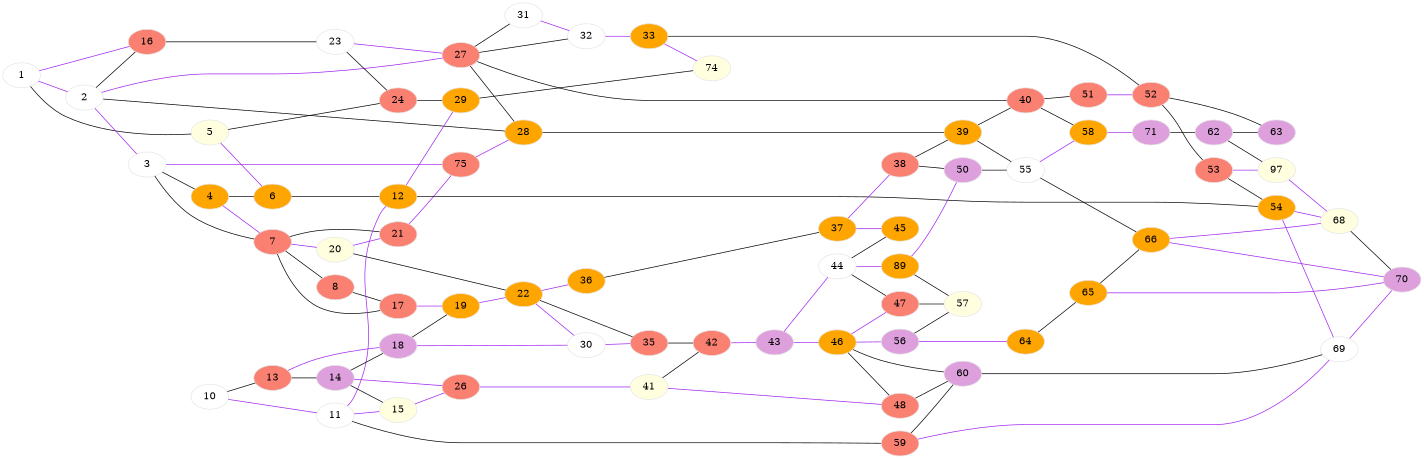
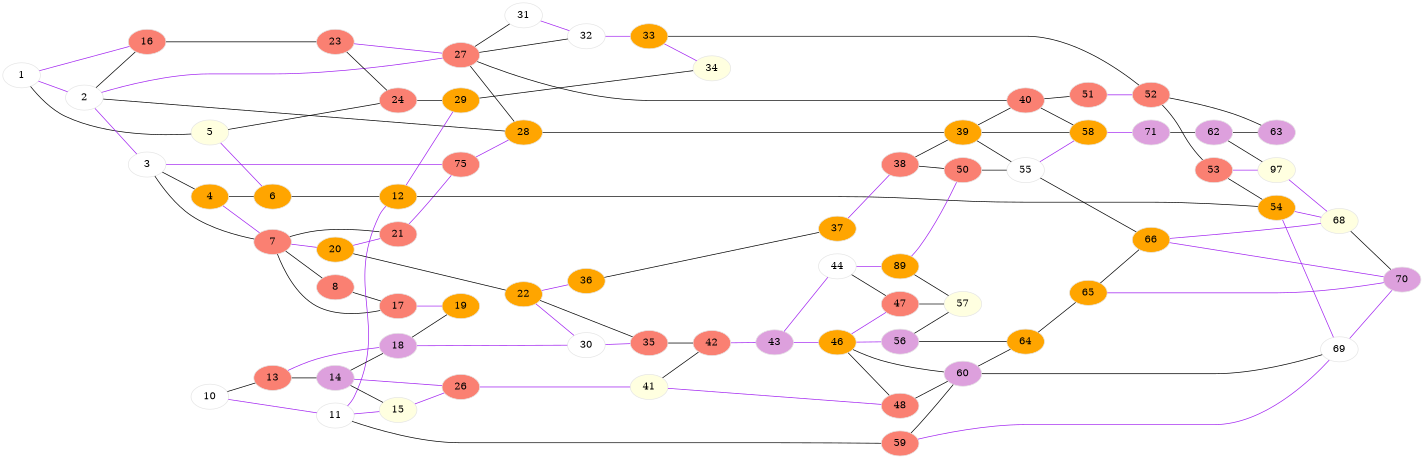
node "23": fillcolor white -> salmon
node "74": label "74" -> "34"
edge "39" -- "58": added
node "50": fillcolor plum -> salmon
node "45": removed
node "20": fillcolor lightyellow -> orange
edge "22" -- "19": removed
edge "56" -- "64": color purple -> black
edge "64" -- "60": added
